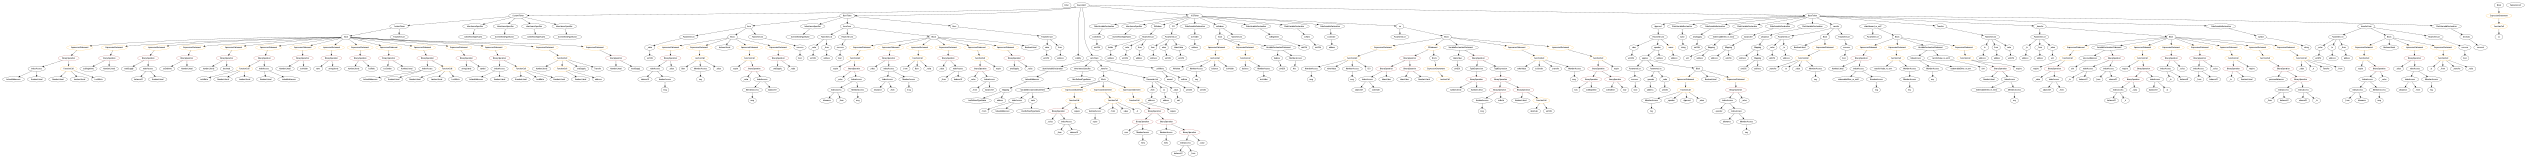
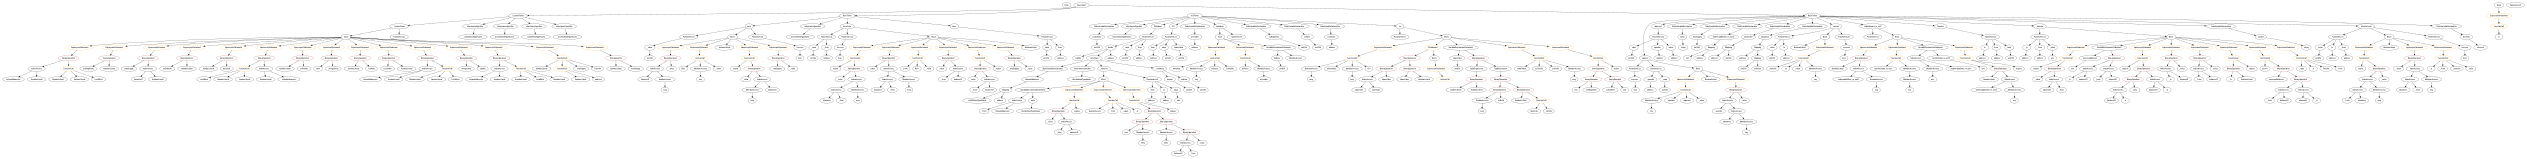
edge "SourceUnit" -> "ICOToken": removed
edge "BaseToken" -> "claimReward_re_ent7": added
edge "BaseToken" -> "transferFrom": added
edge "SourceUnit" -> "solidity": now "holder" -> "solidity"
edge "SourceUnit" -> "LockToken": now "holder" -> "LockToken"
node "owner": color orange -> black
edge "spender" -> "approve": now "BaseToken" -> "approve"
node "this": removed
node "assert": added
node "super": removed
